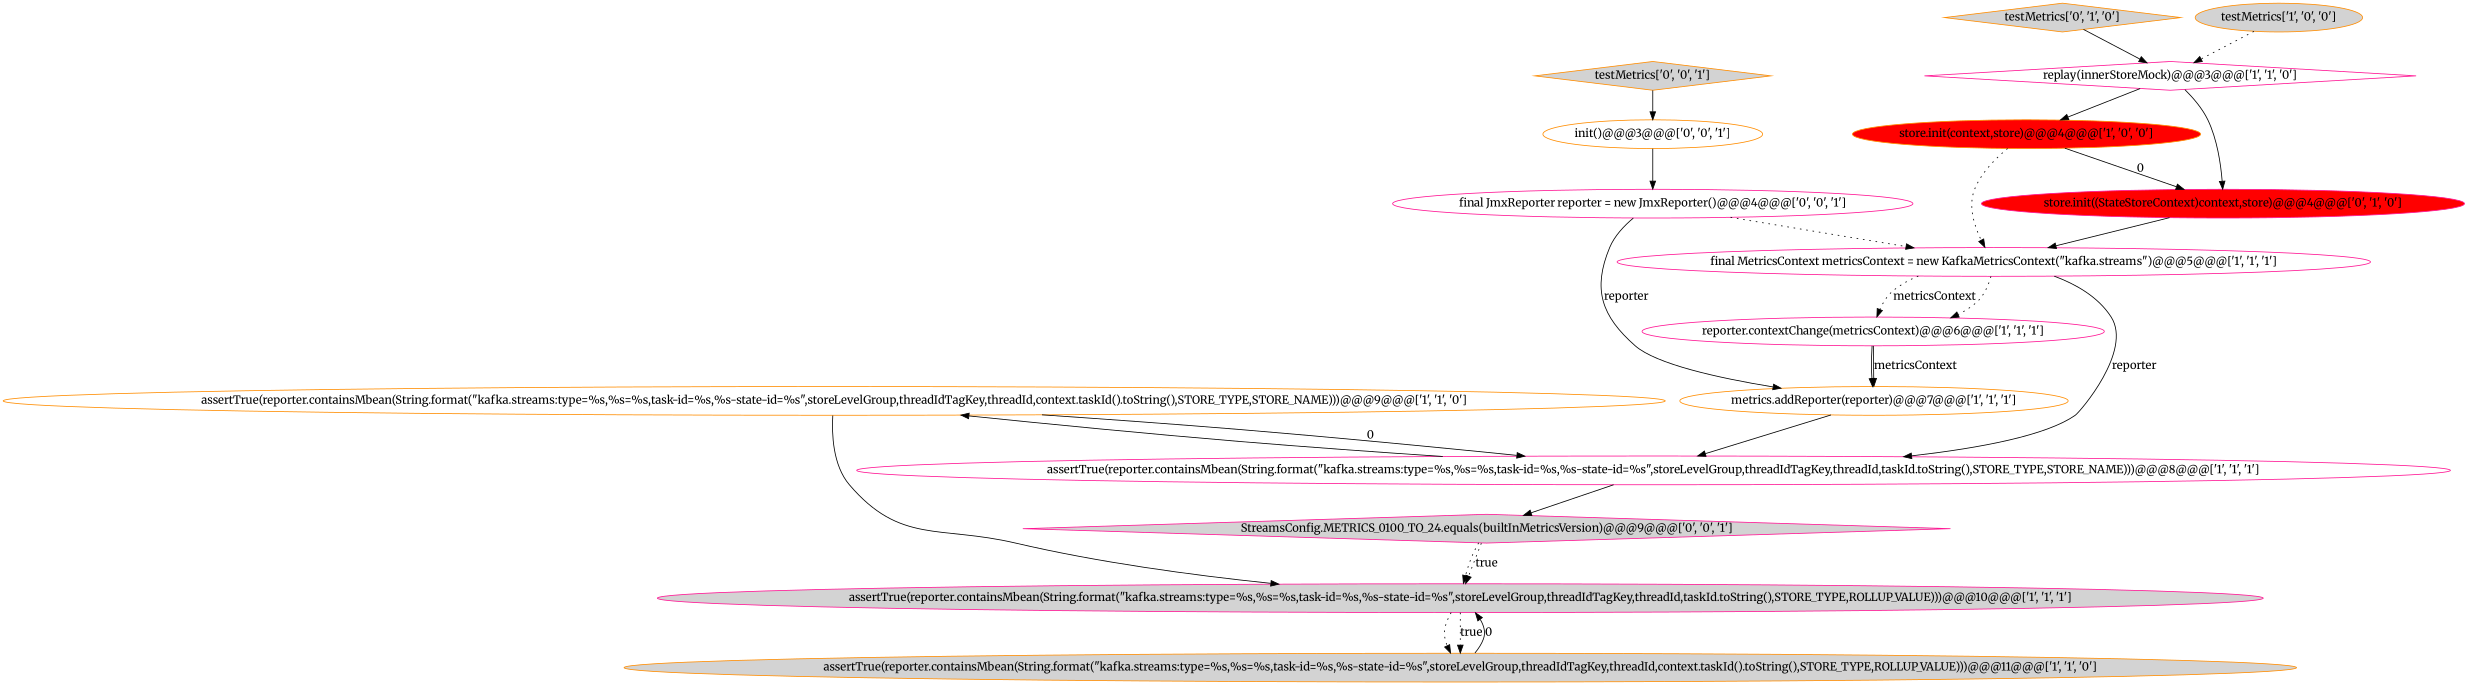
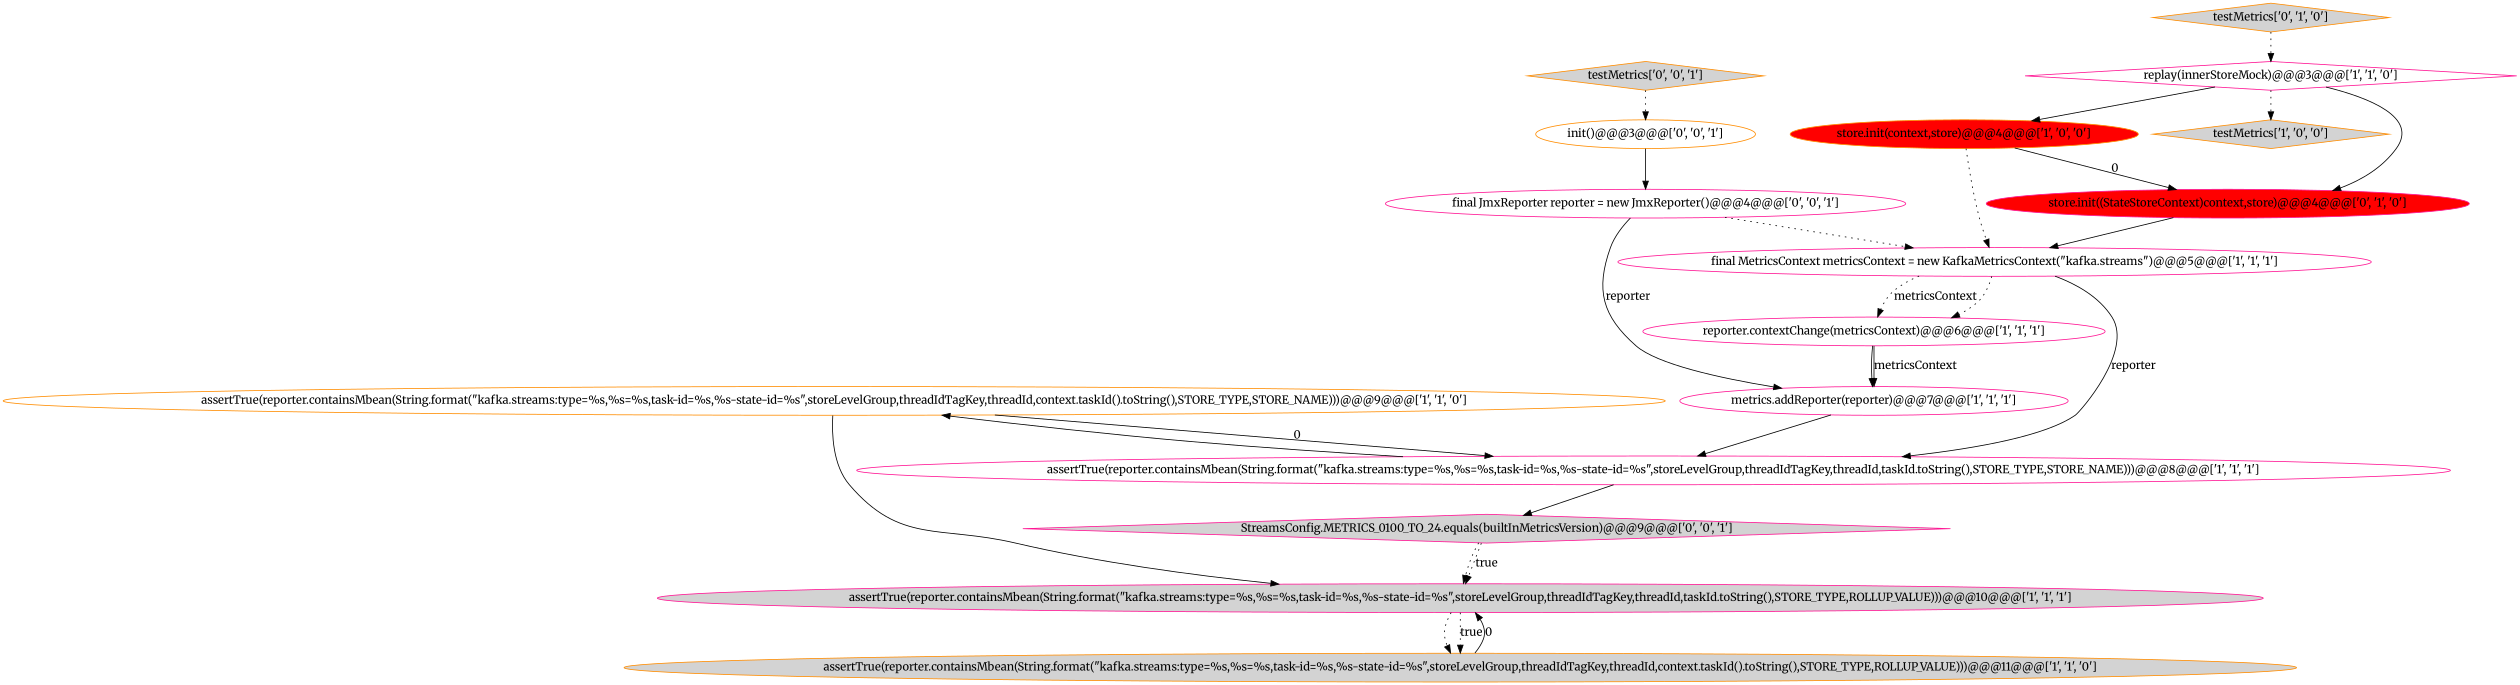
node "testMetrics['1', '0', '0']": shape ellipse -> diamond
edge "testMetrics['0', '1', '0']" -> "replay(innerStoreMock)@@@3@@@['1', '1', '0']": style solid -> dotted
edge "testMetrics['1', '0', '0']" -> "replay(innerStoreMock)@@@3@@@['1', '1', '0']": reversed
edge "testMetrics['0', '0', '1']" -> "init()@@@3@@@['0', '0', '1']": style solid -> dotted
node "metrics.addReporter(reporter)@@@7@@@['1', '1', '1']": color darkorange -> deeppink
